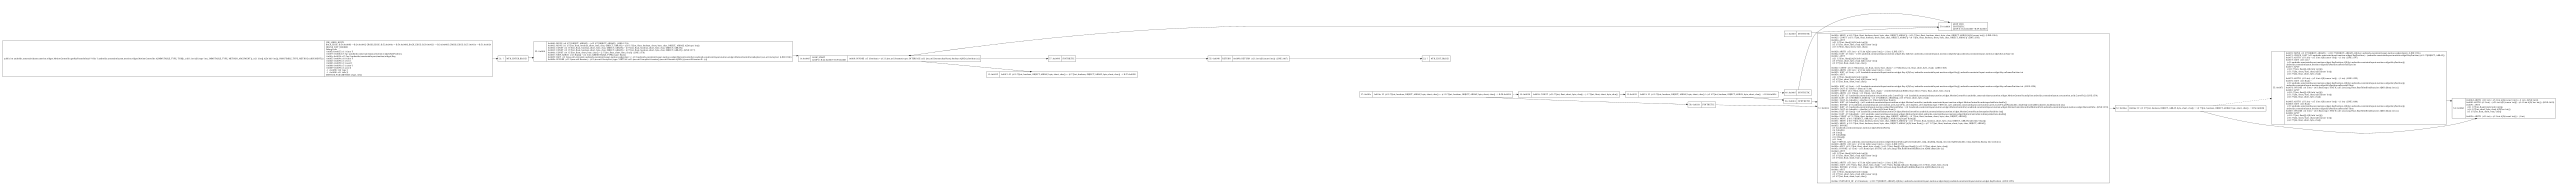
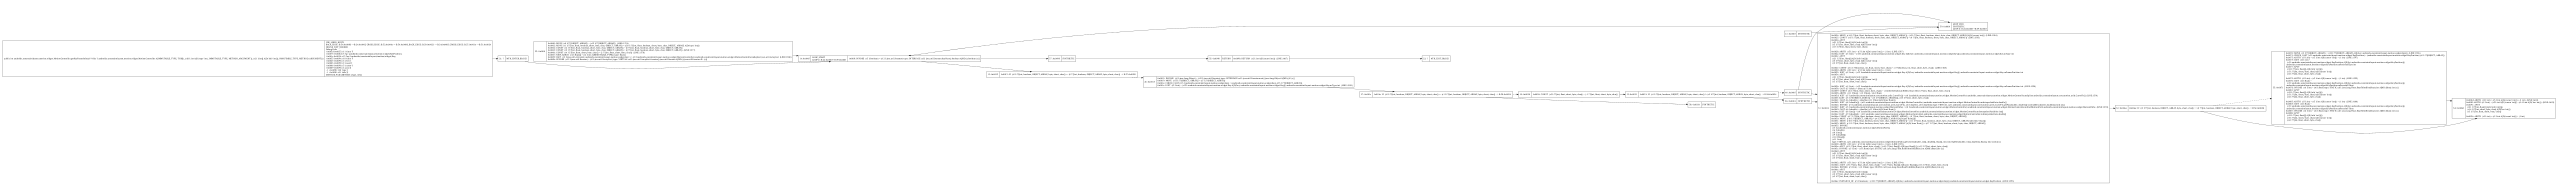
edge "21: ?" -> "23: 0x0000": now "21: ?" -> "24: 0x000f"
node "26: 0x0015": added
edge "38: 0x0024" -> "31: 0x0024": now "40: 0x000f" -> "31: 0x0024"
